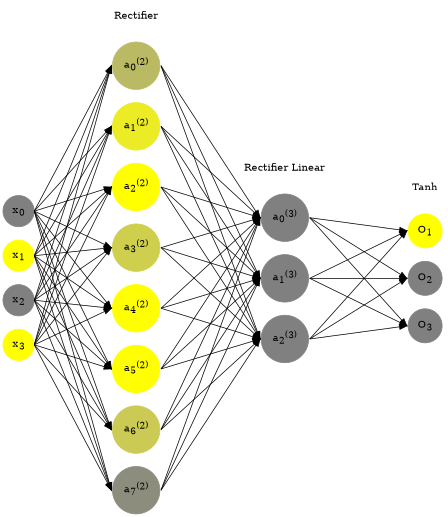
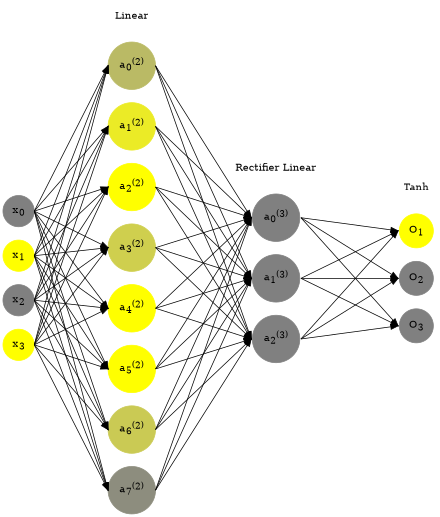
node "Rectifier": label "Rectifier" -> "Linear"
